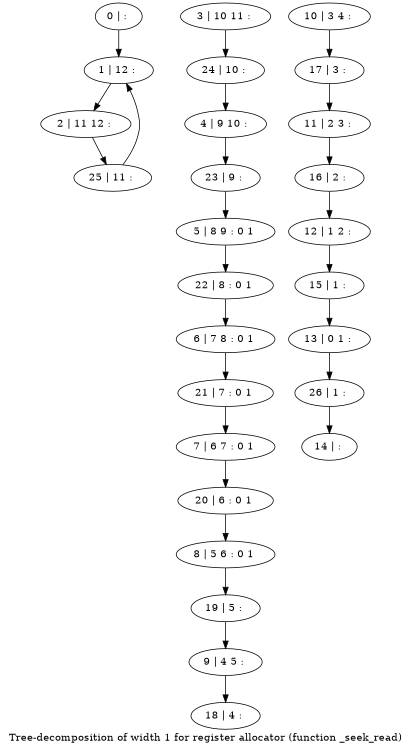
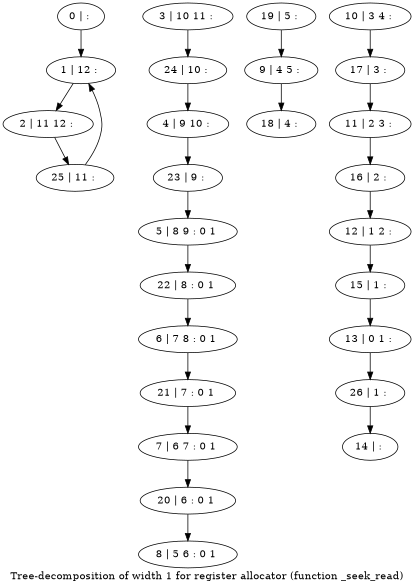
edge "8 | 5 6 : 0 1" -> "19 | 5 :": removed
